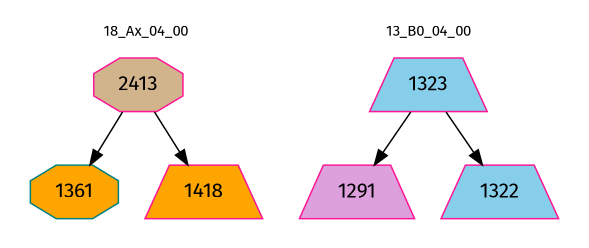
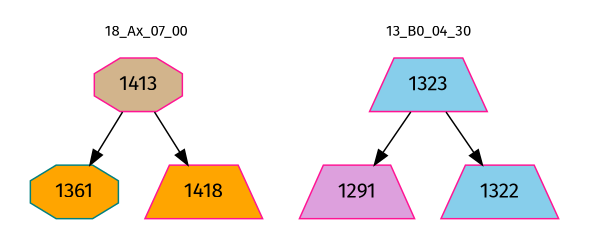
cluster "18_Ax_04_00": label "18_Ax_04_00" -> "18_Ax_07_00"
cluster "13_B0_04_00": label "13_B0_04_00" -> "13_B0_04_30"
node "2413": label "2413" -> "1413"
